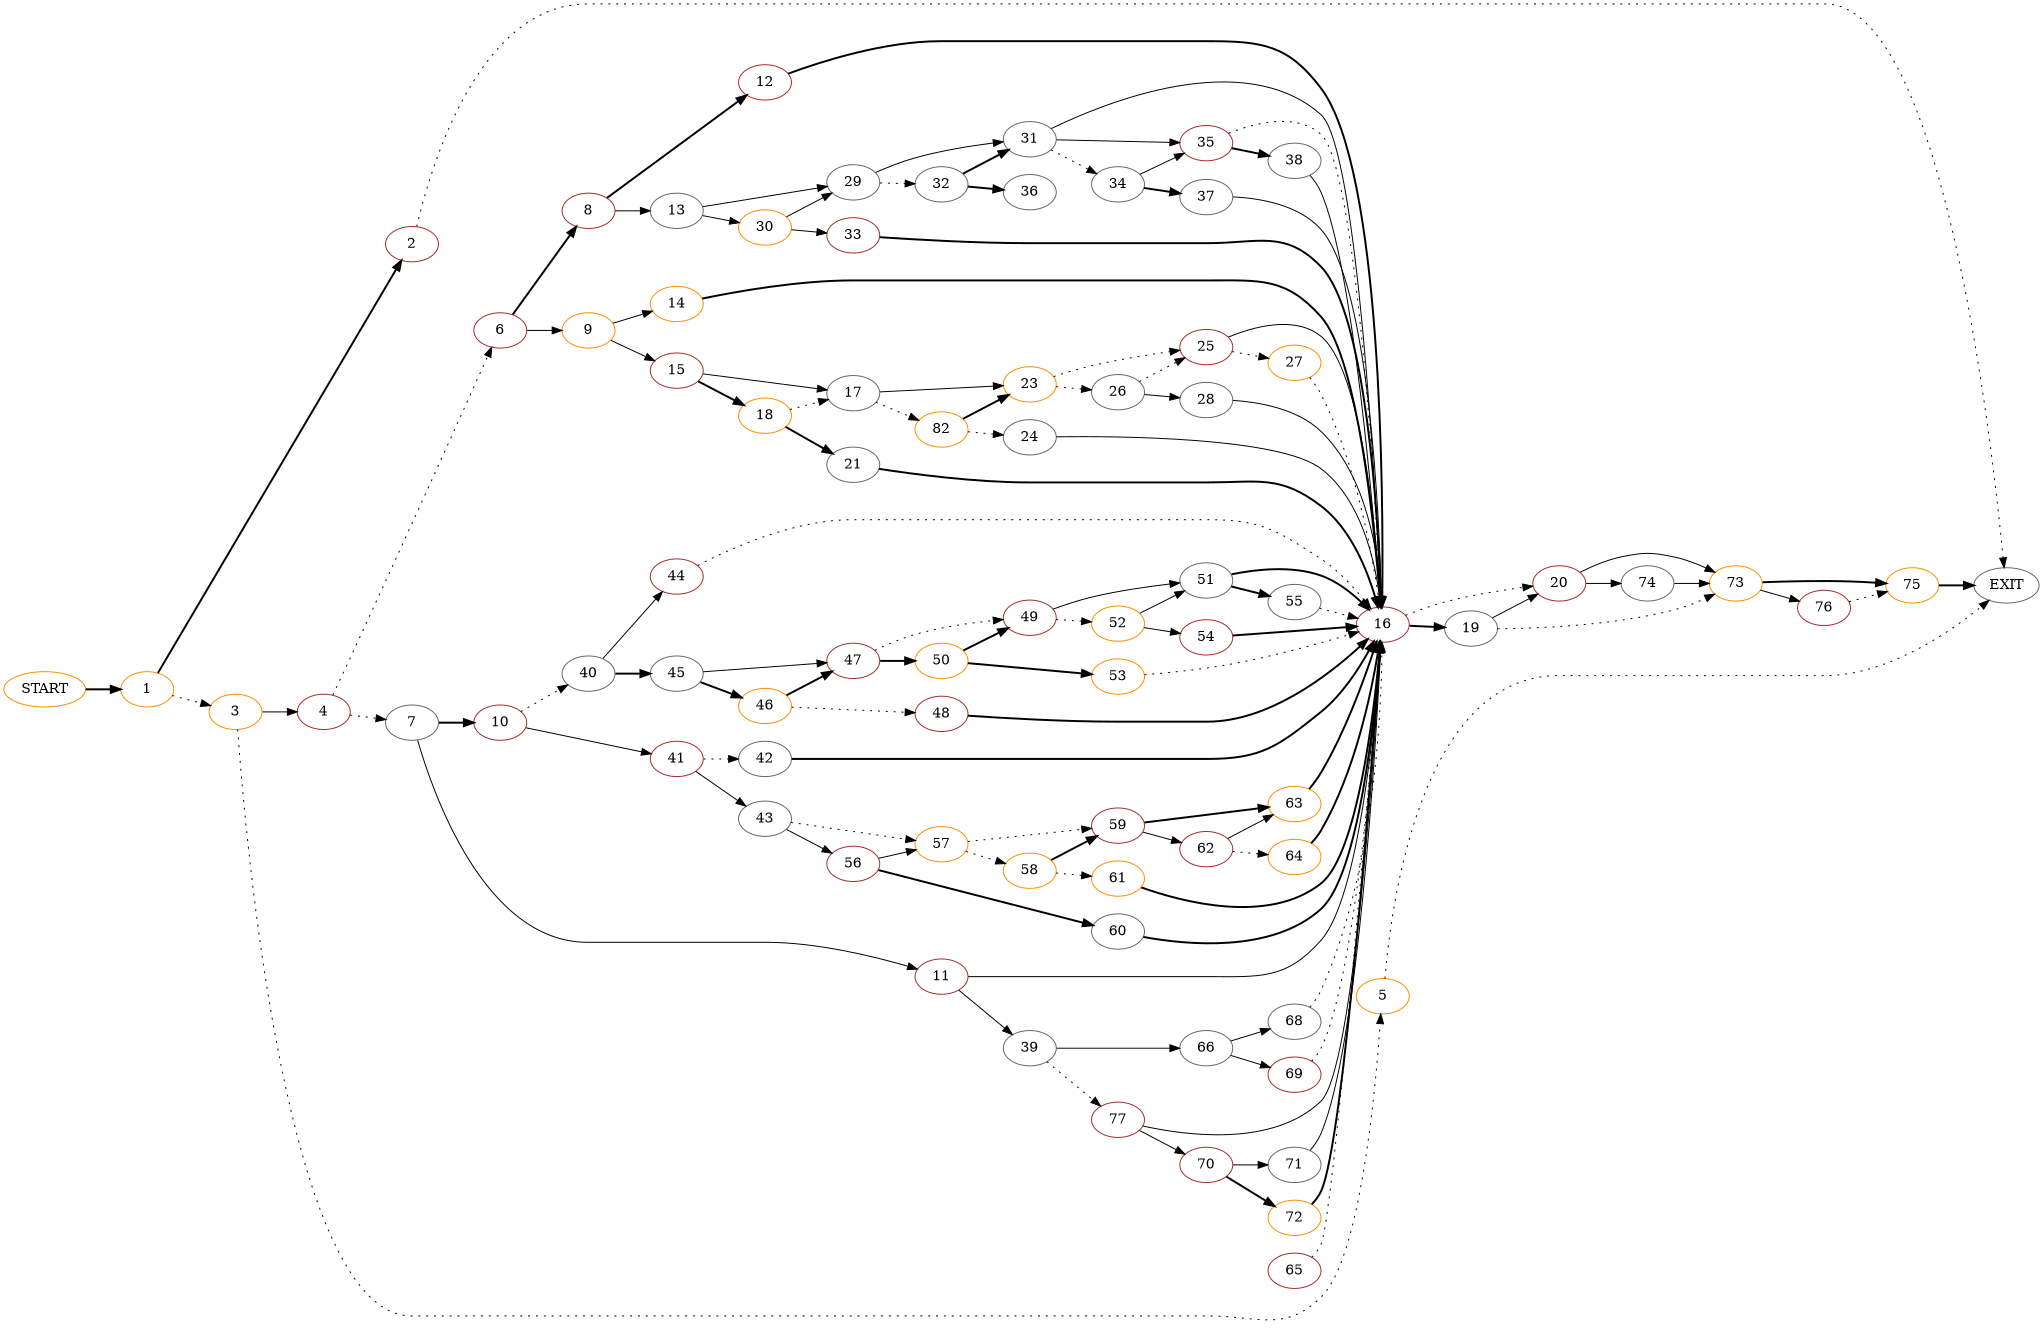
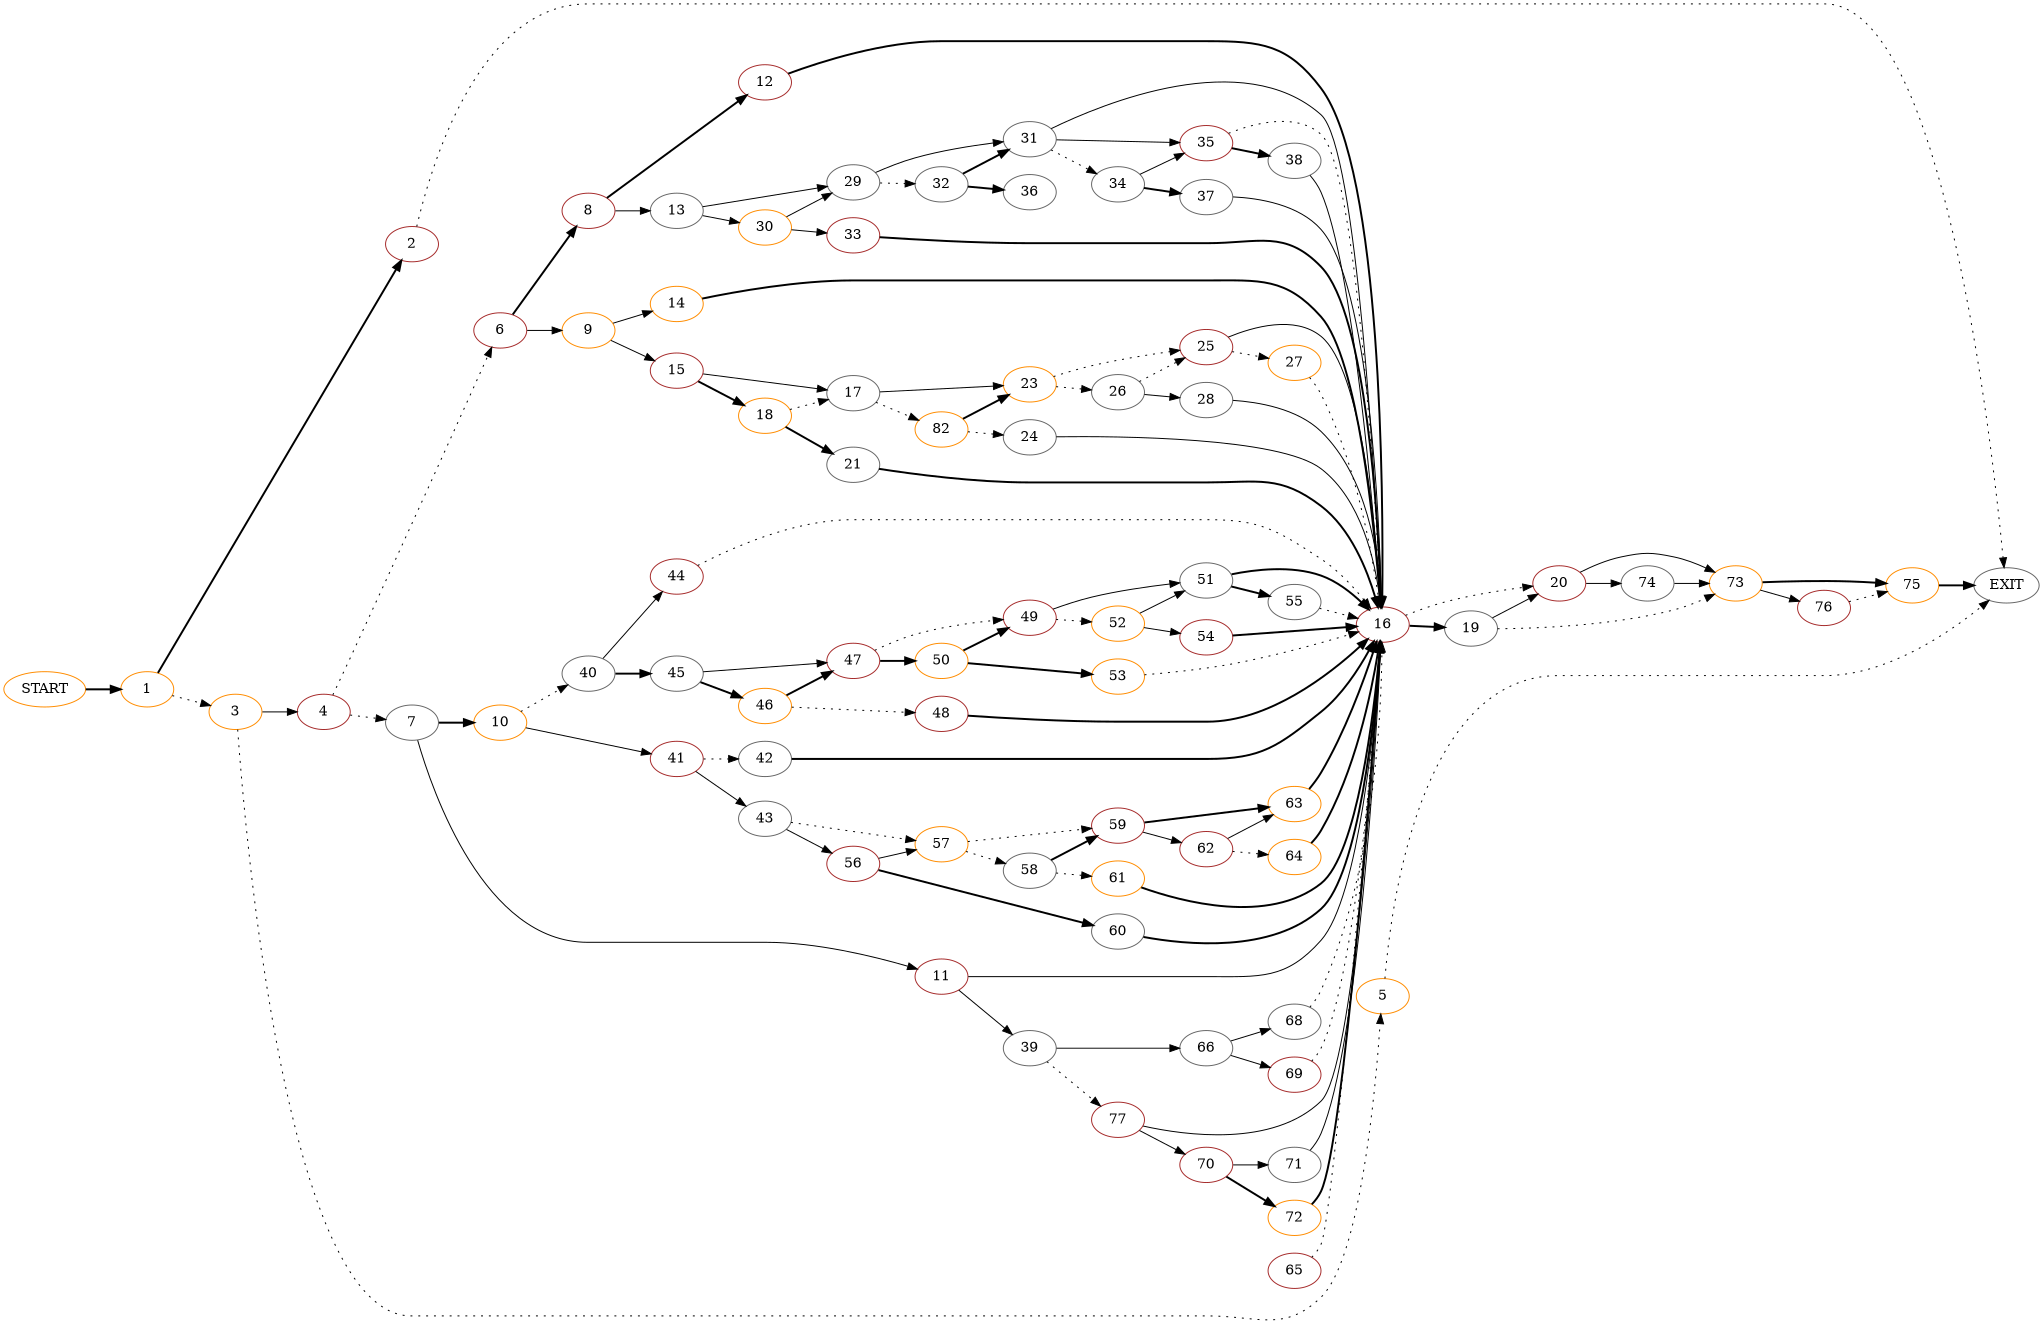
node "10": color brown -> darkorange
node "58": color darkorange -> gray40
